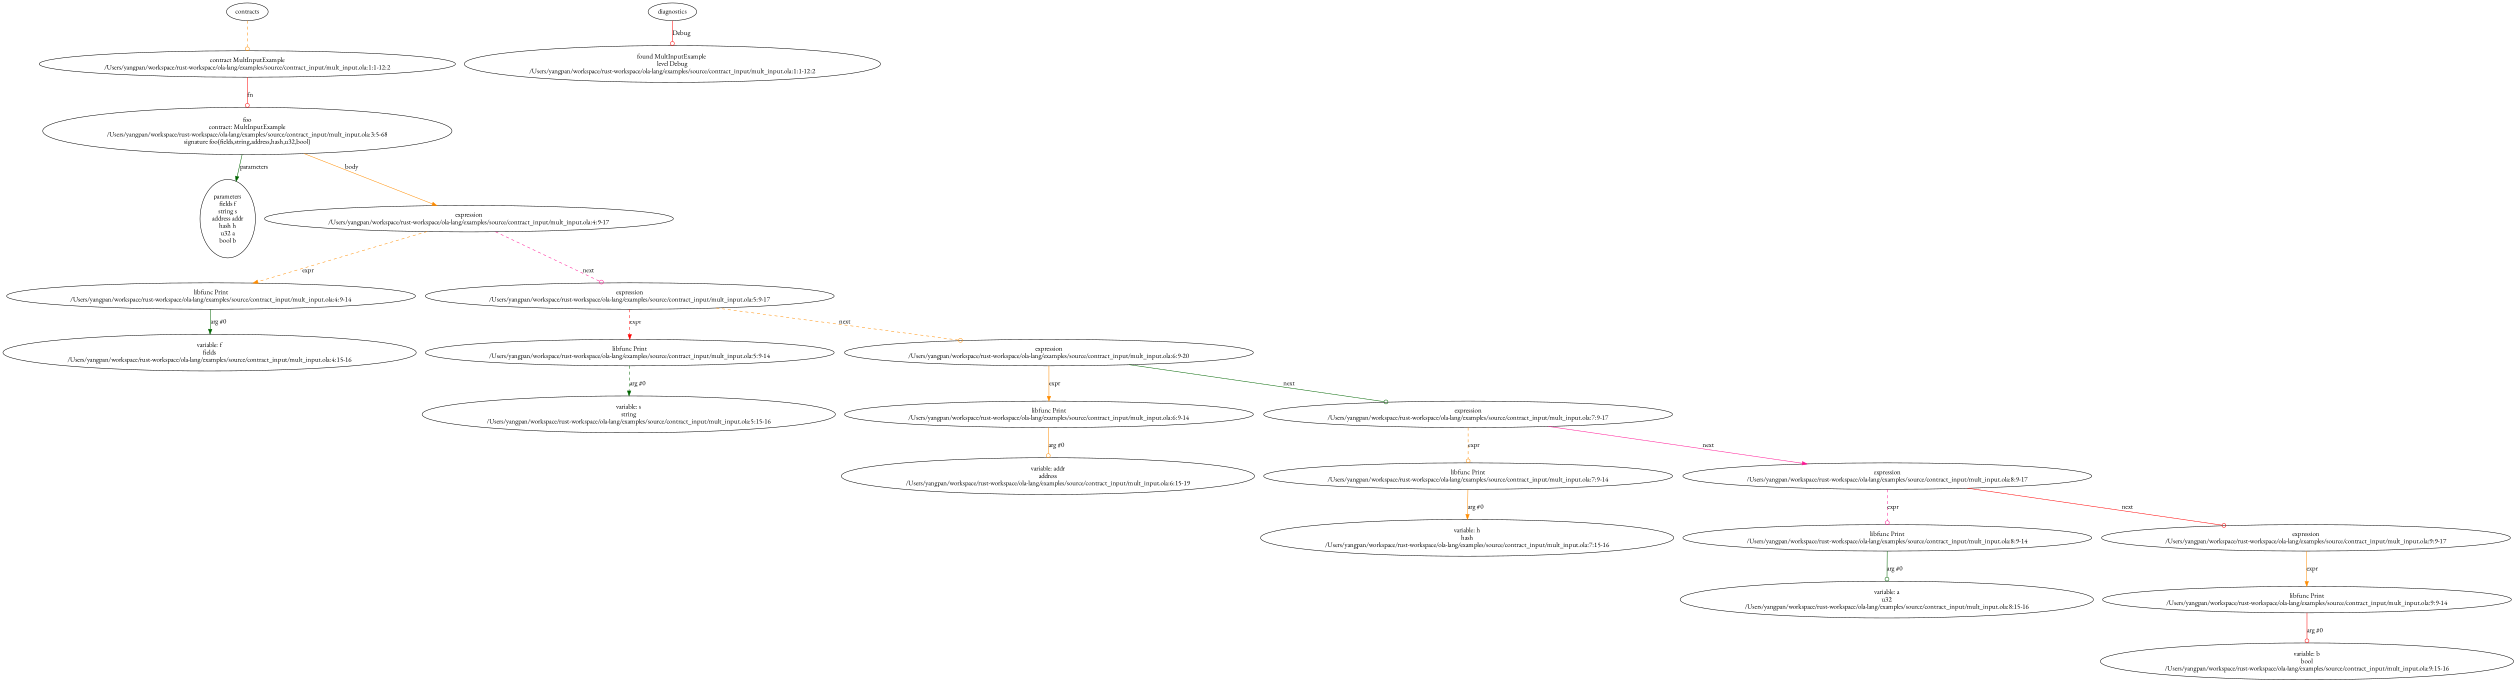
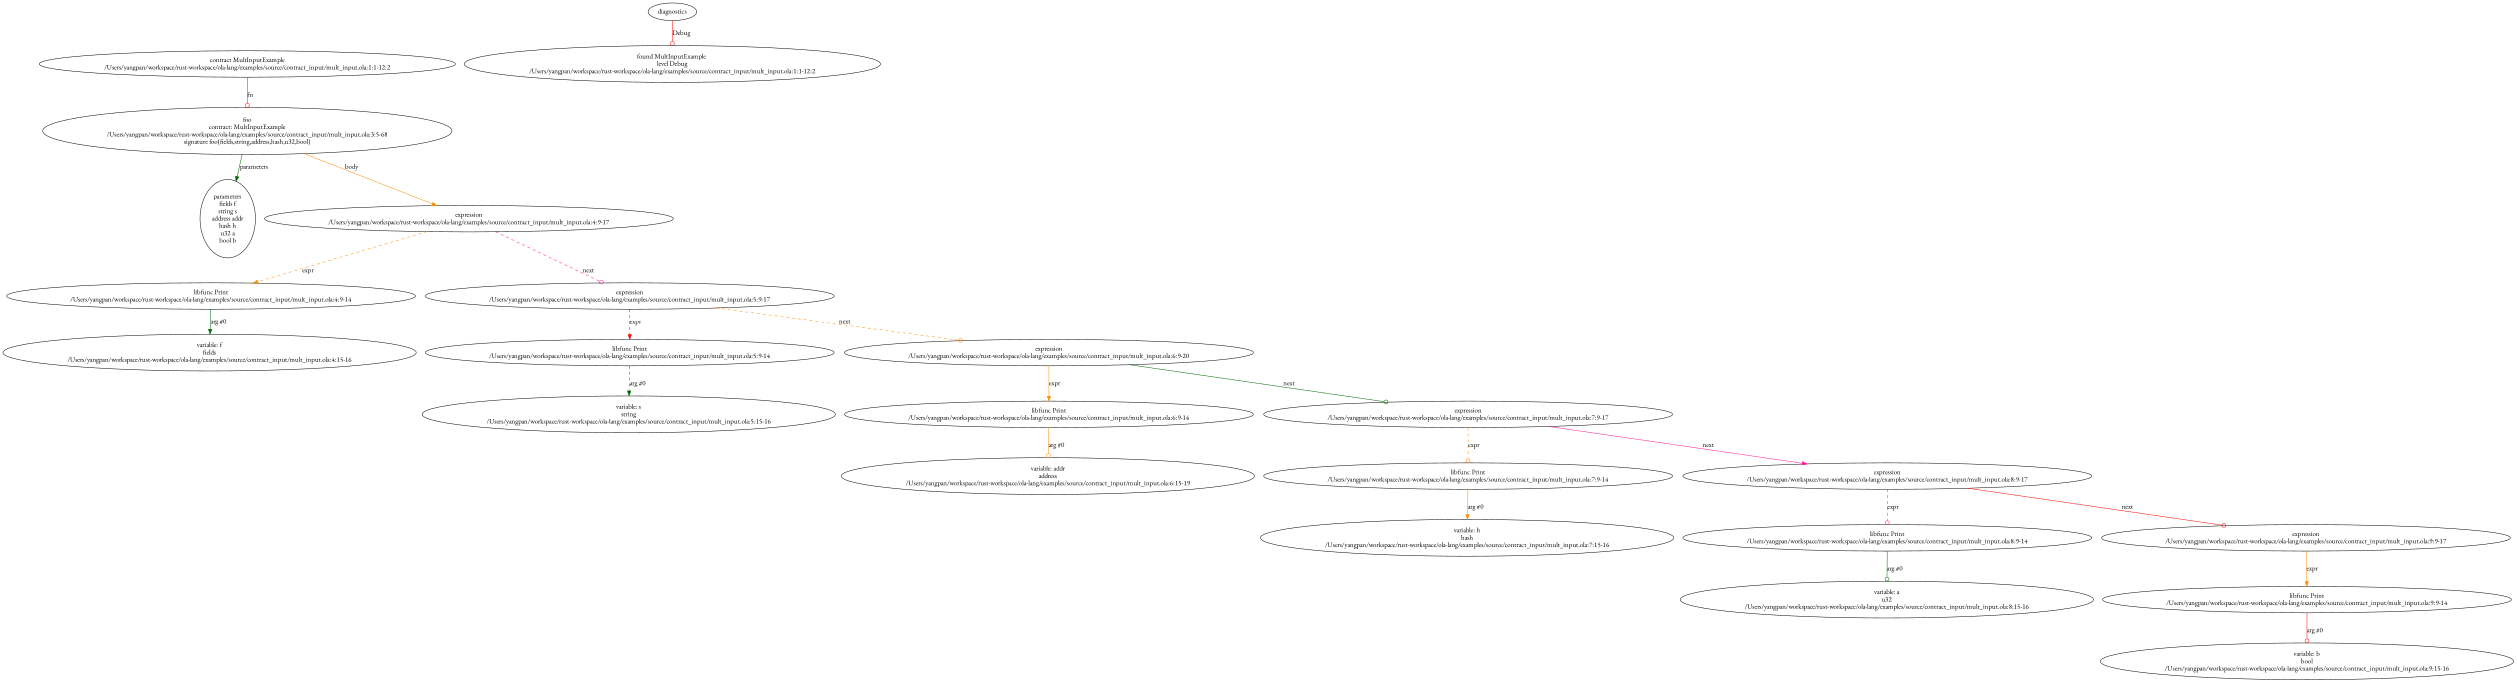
node "contracts": removed
